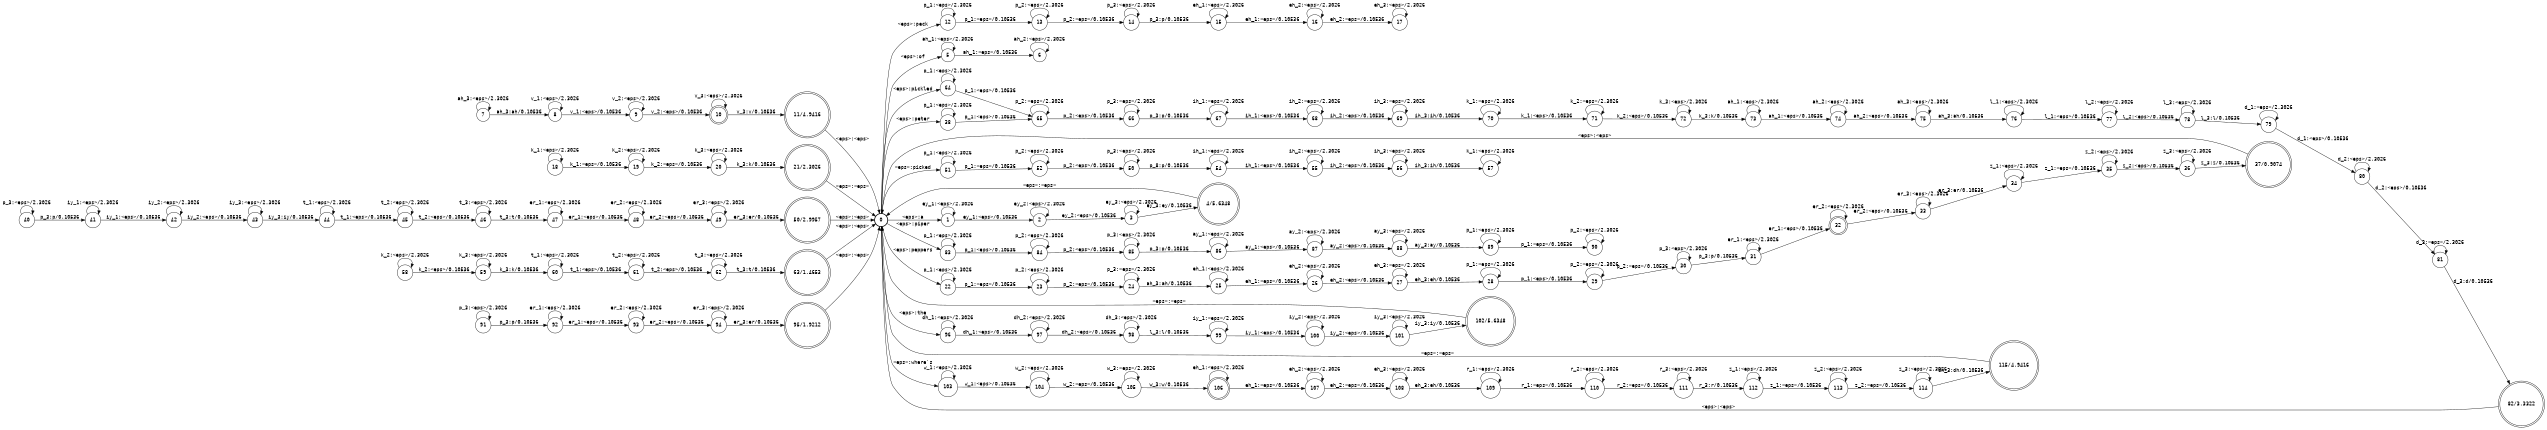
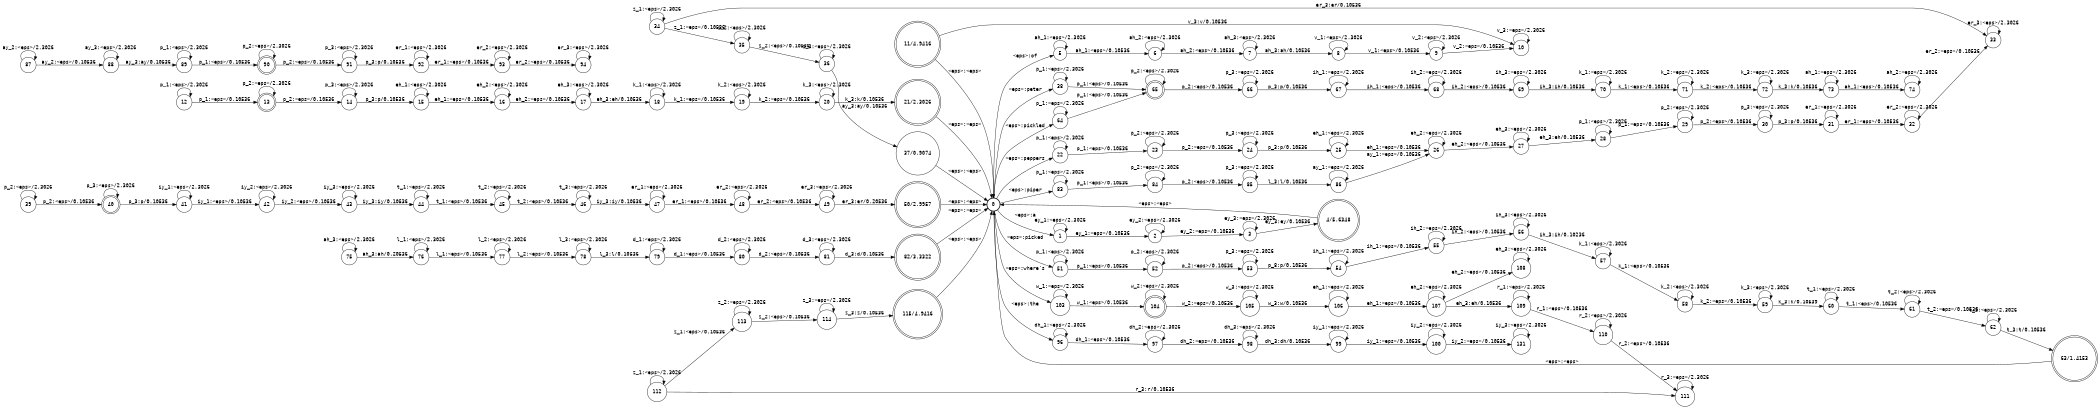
node "13": shape circle -> doublecircle
edge "6" -> "7": added, label "ah_2:<eps>/0.10536"
edge "90" -> "91": added, label "p_2:<eps>/0.10536"
edge "17" -> "18": added, label "eh_3:eh/0.10536"
edge "0" -> "12": removed, label "<eps>:peck"
node "10": shape doublecircle -> circle
edge "10" -> "11/4.9416": reversed
edge "75" -> "76": label "ah_3:ah/0.10536" -> "ah_3:ah/0.20536"
node "65": shape circle -> doublecircle
edge "74" -> "75": removed, label "ah_2:<eps>/0.10536"
edge "36" -> "37/0.9074": label "z_3:z/0.10536" -> "ay_3:ay/0.10536"
node "37/0.9074": shape doublecircle -> circle
edge "56" -> "57": label "ih_3:ih/0.10536" -> "ih_3:ih/0.10236"
node "50": label "50" -> "53"
edge "33" -> "34": reversed
node "39": added
edge "46" -> "47": label "t_3:t/0.10536" -> "iy_3:iy/0.10536"
edge "49" -> "50/2.9957": label "er_3:er/0.10536" -> "er_3:er/0.20536"
node "40": shape circle -> doublecircle
node "32": shape doublecircle -> circle
node "90": shape circle -> doublecircle
edge "85" -> "86": label "p_3:p/0.10536" -> "l_3:l/0.10536"
edge "86" -> "87": now "86" -> "26"
edge "59" -> "60": label "k_3:k/0.10536" -> "k_3:k/0.10539"
node "63/1.4653": label "63/1.4653" -> "63/1.4153"
edge "57" -> "58": added, label "k_1:<eps>/0.10536"
edge "24" -> "25": label "ah_3:ah/0.10536" -> "p_3:p/0.10536"
node "102/5.6348": removed
node "95/1.9212": removed
edge "98" -> "99": label "l_3:l/0.10536" -> "dh_3:dh/0.10536"
node "101": label "101" -> "131"
edge "114" -> "115/4.9416": label "dh_3:dh/0.10536" -> "z_3:z/0.10536"
node "104": shape circle -> doublecircle
node "106": shape doublecircle -> circle
edge "108" -> "109": now "107" -> "109"
edge "111" -> "112": reversed
